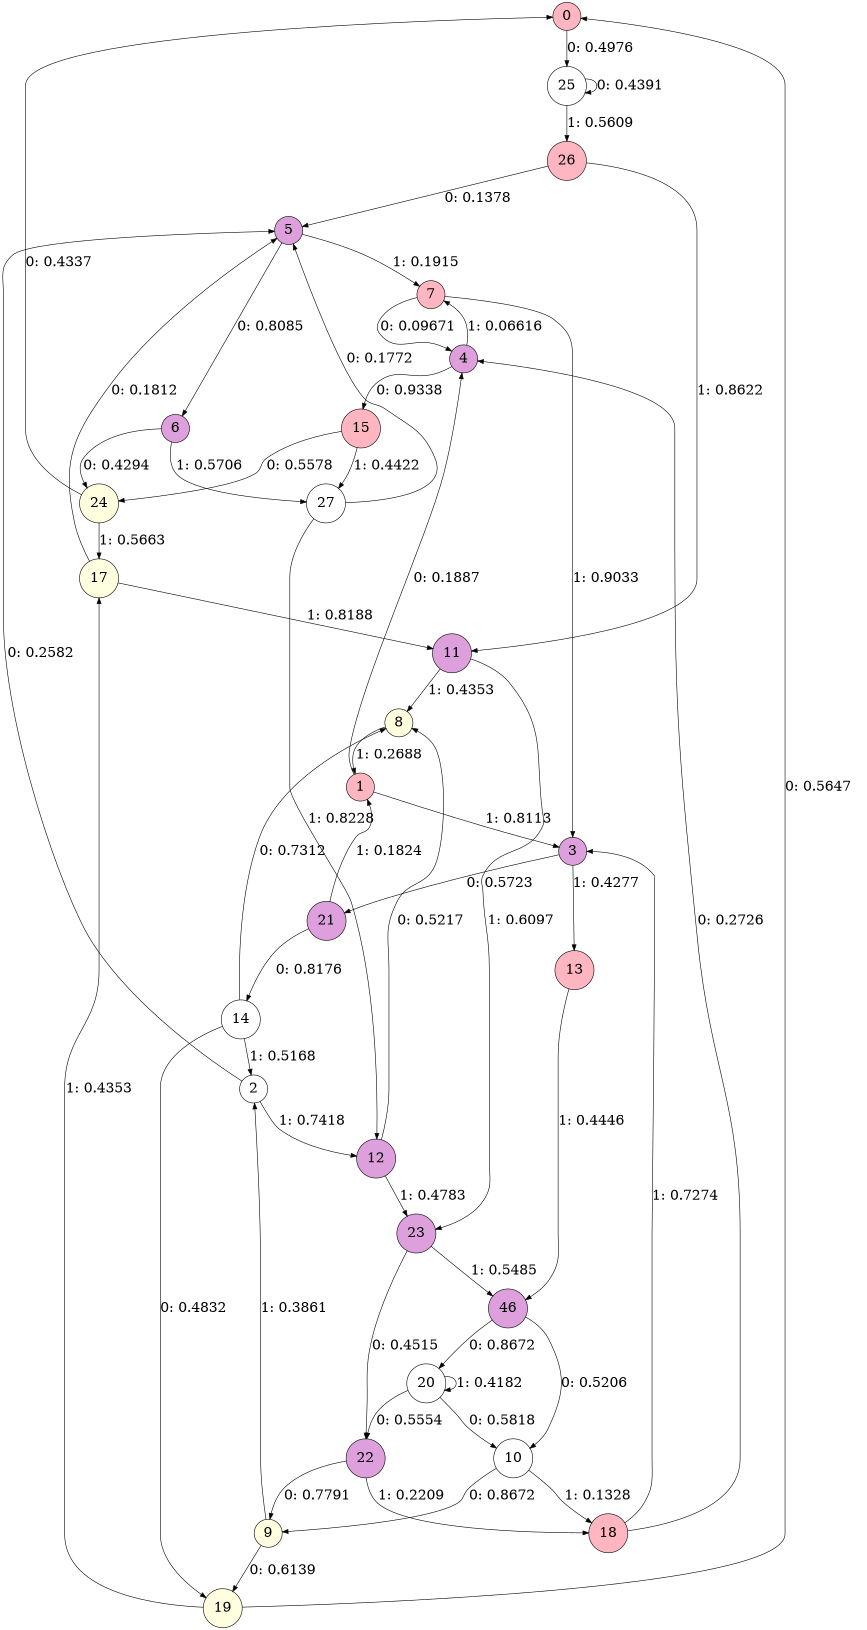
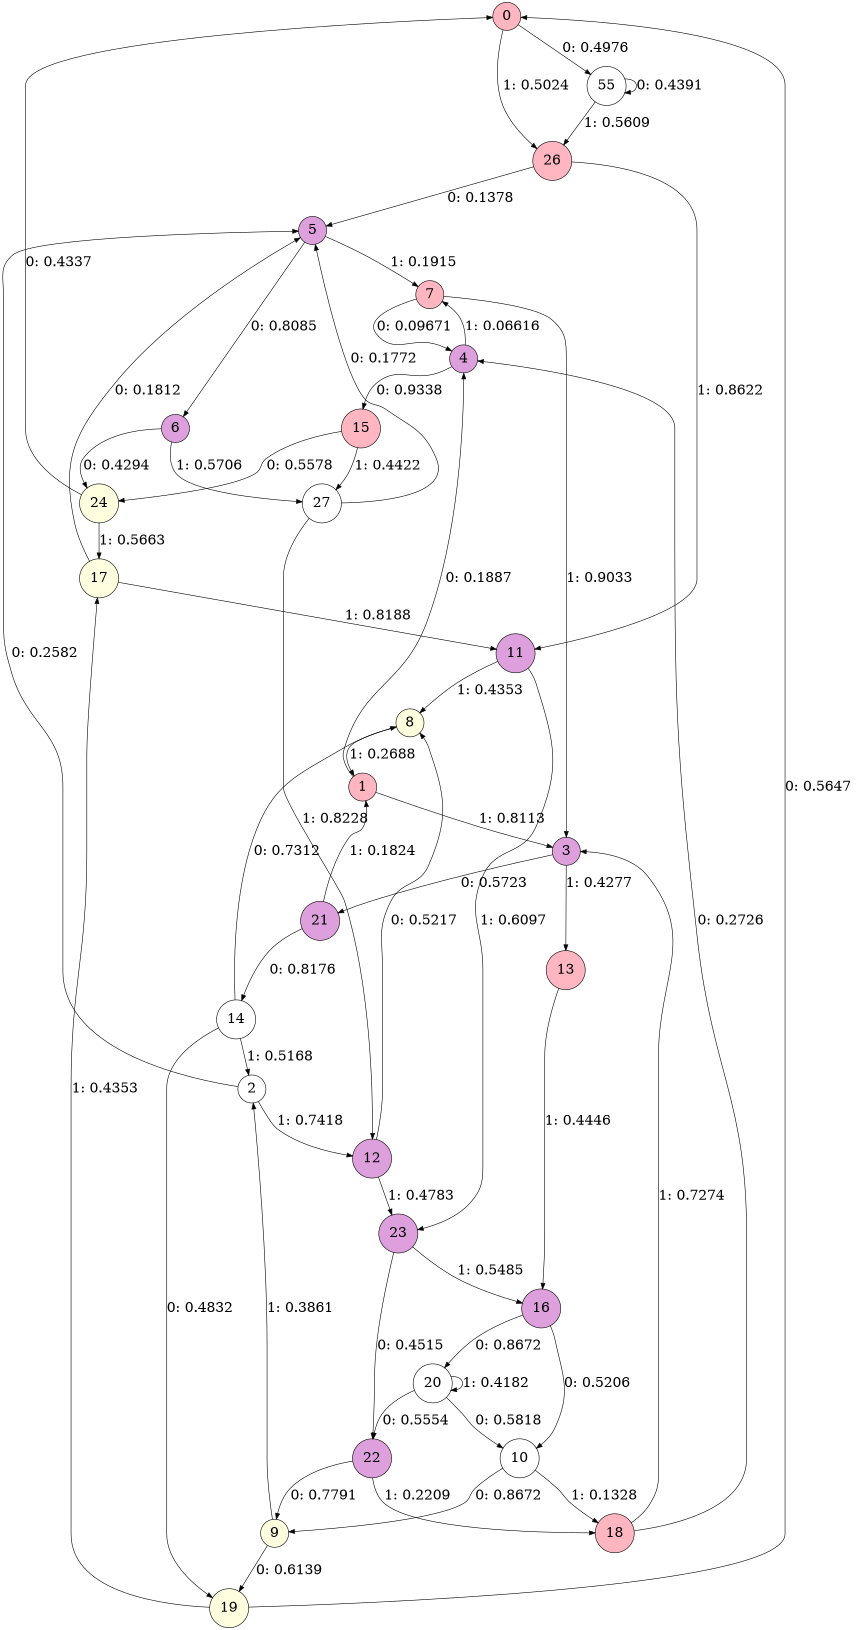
node "25": label "25" -> "55"
edge "0" -> "26": added, label "1: 0.5024"
node "46": label "46" -> "16"
